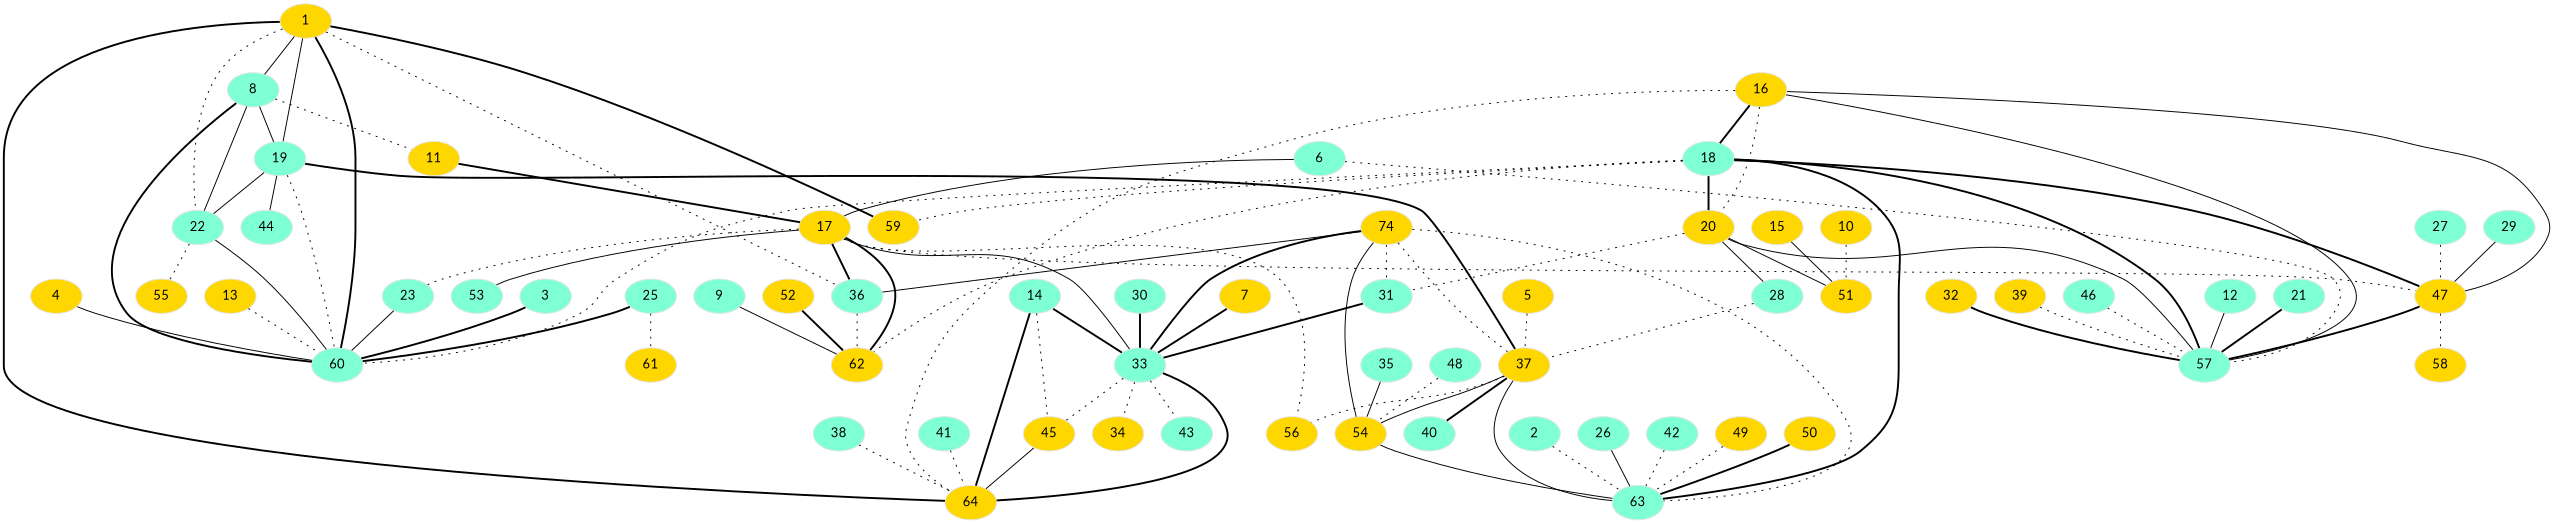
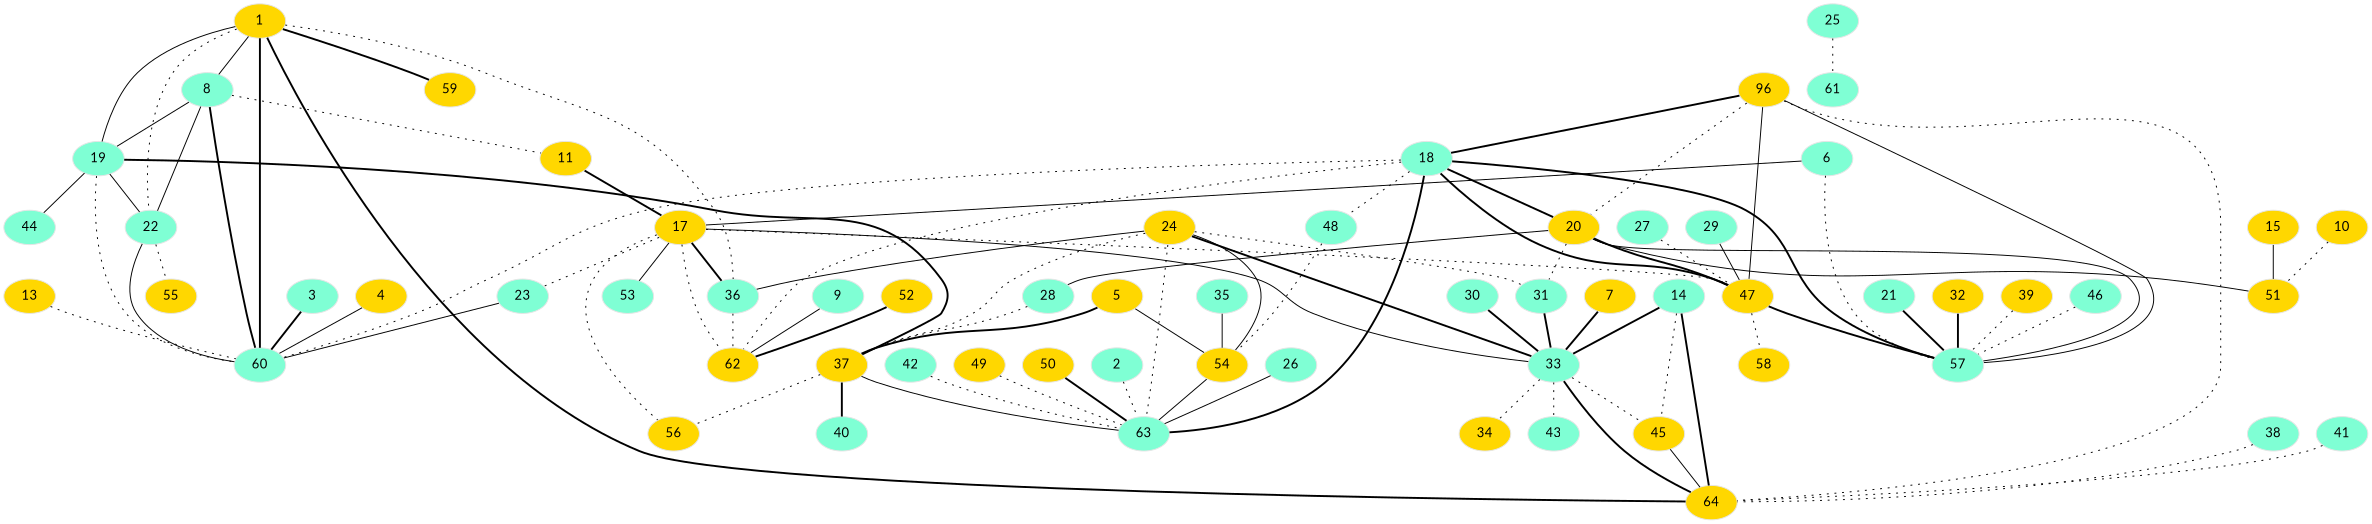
node "16": label "16" -> "96"
edge "18" -- "59": now "18" -- "48"
node "74": label "74" -> "24"
edge "20" -- "47": added
edge "17" -- "62": style bold -> dotted
node "12": removed
edge "5" -- "37": style dotted -> bold
edge "25" -- "60": removed
node "61": fillcolor gold -> aquamarine
edge "37" -- "54": now "5" -- "54"
